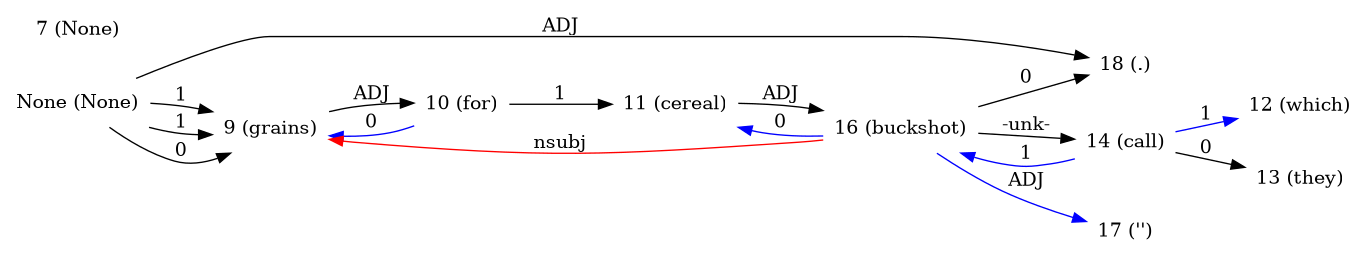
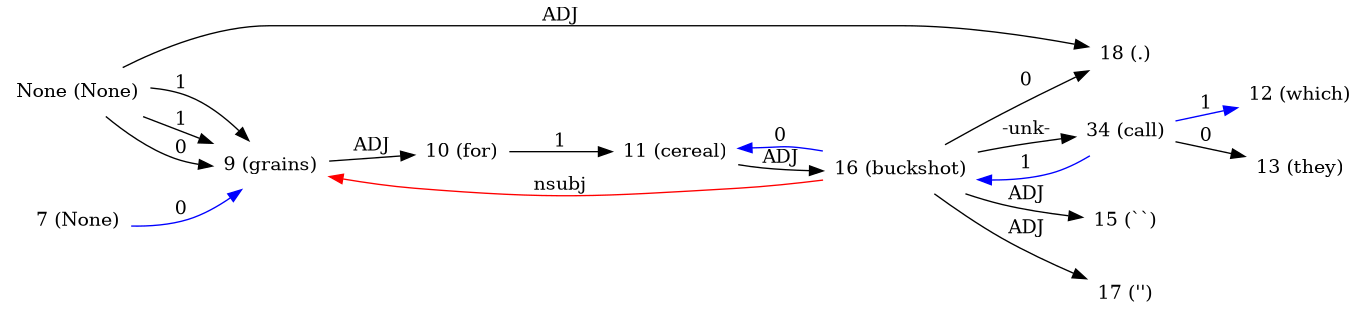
edge "10 (for)" -> "9 (grains)": now "7 (None)" -> "9 (grains)"
node "14 (call)": label "14 (call)" -> "34 (call)"
edge "16 (buckshot)" -> "17 ('')": color blue -> black
node "15 (``)": added
